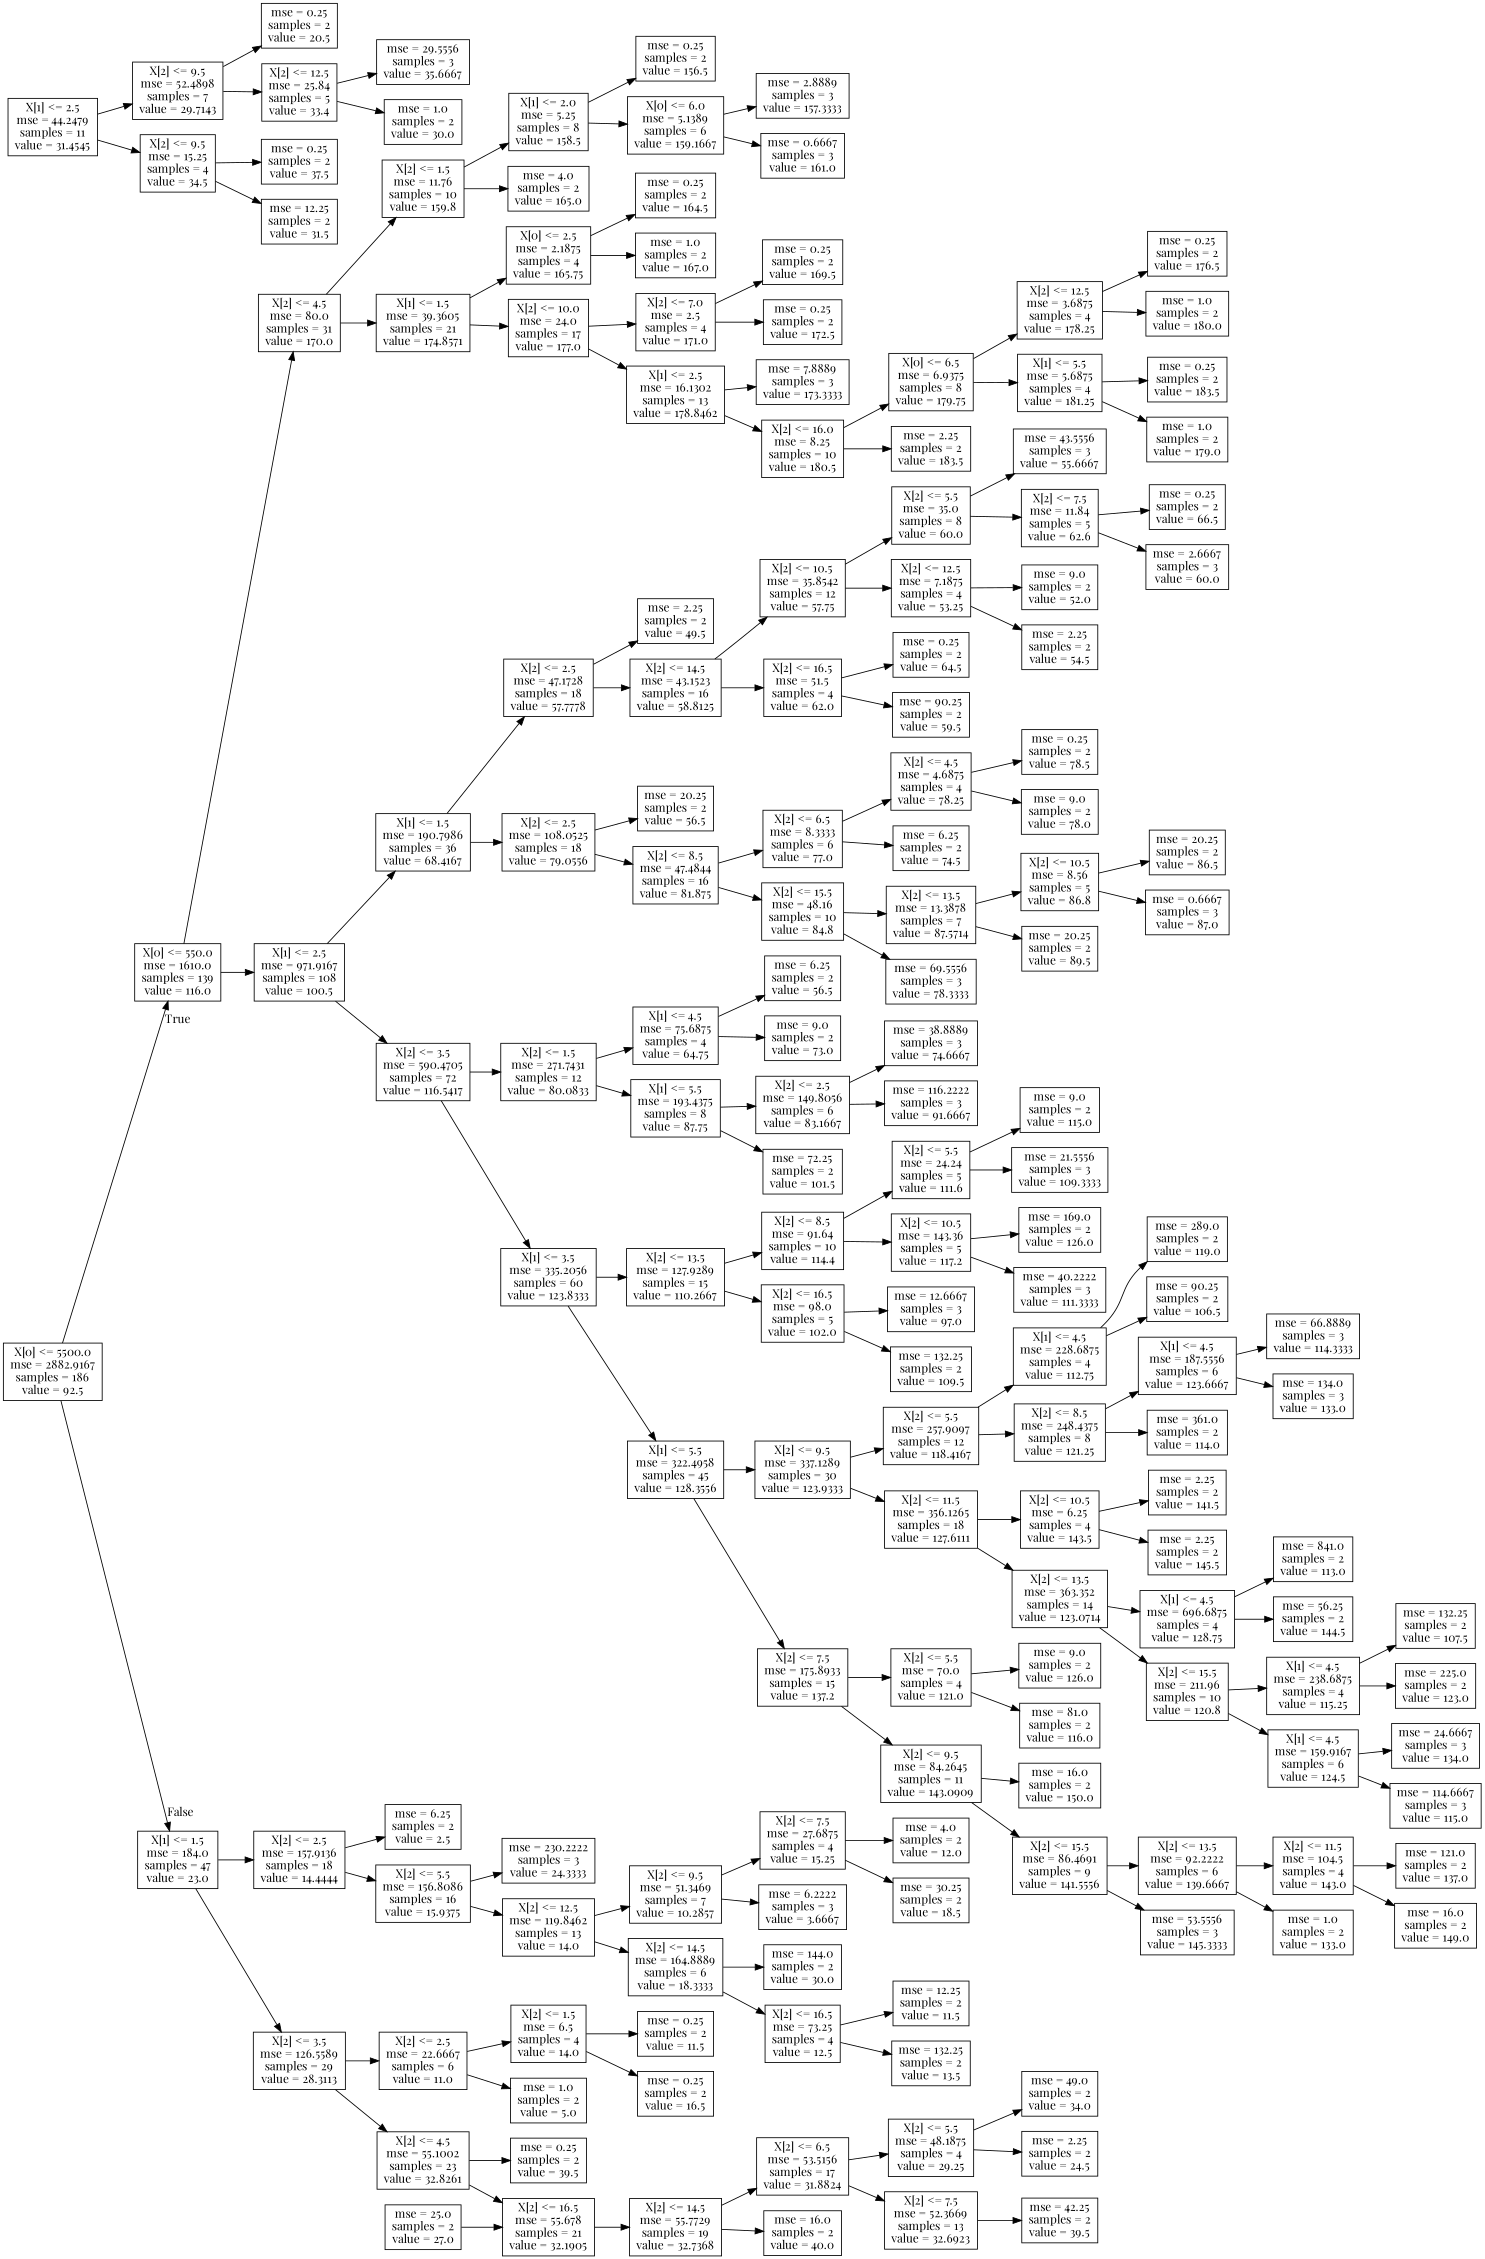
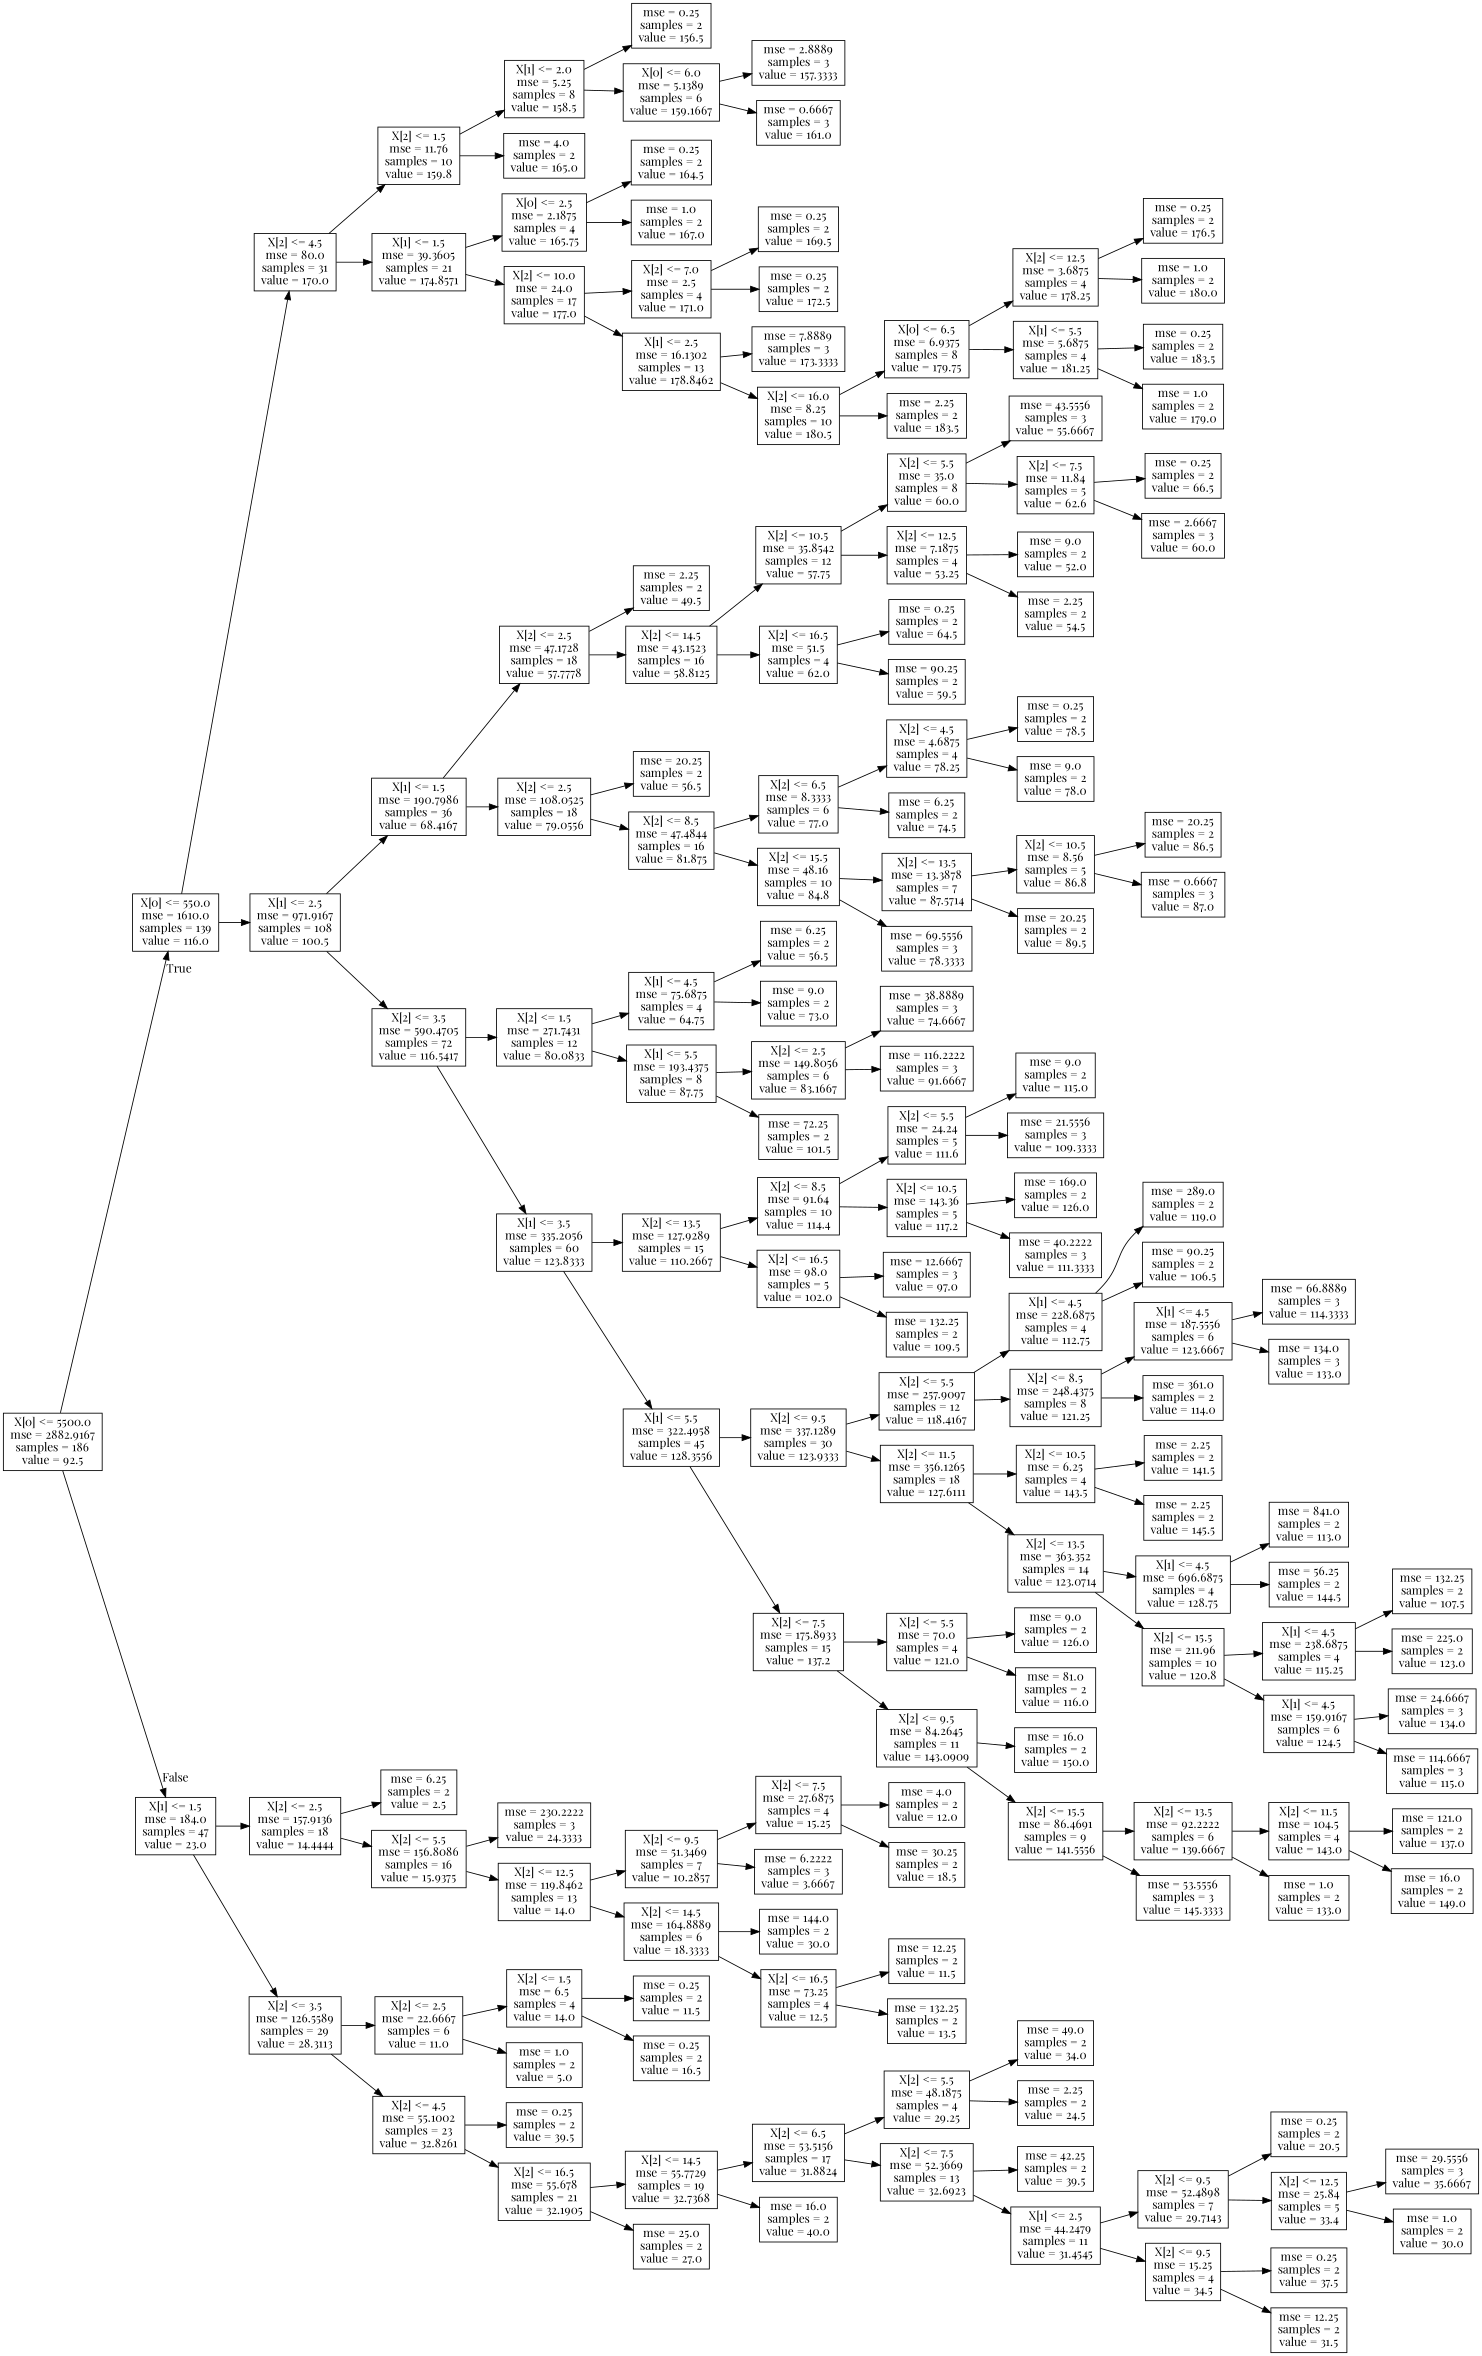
edge "X[2] <= 7.5 mse = 52.3669 samples = 13 value = 32.6923" -> "X[1] <= 2.5 mse = 44.2479 samples = 11 value = 31.4545": added
edge "mse = 25.0 samples = 2 value = 27.0" -> "X[2] <= 16.5 mse = 55.678 samples = 21 value = 32.1905": reversed
